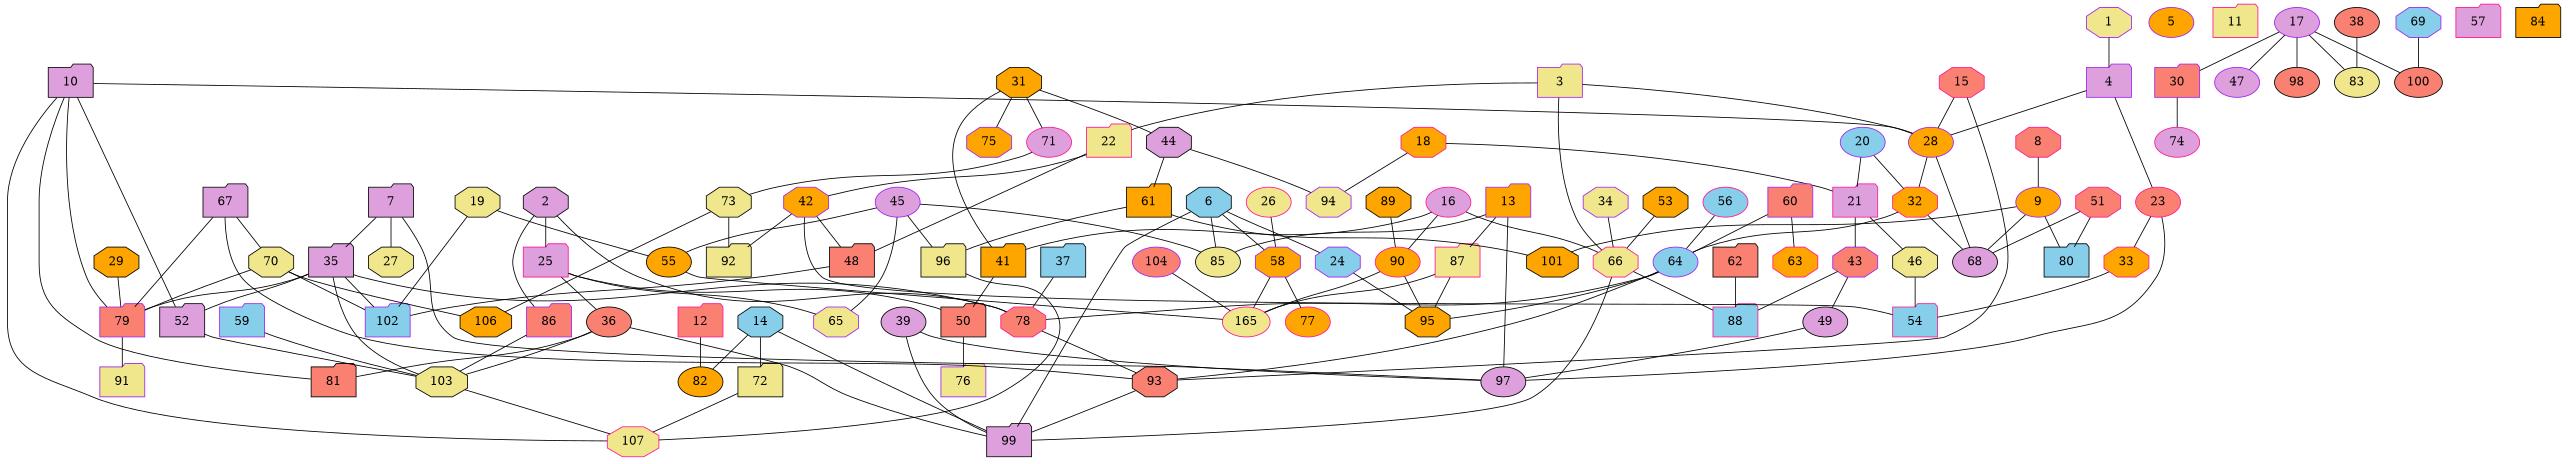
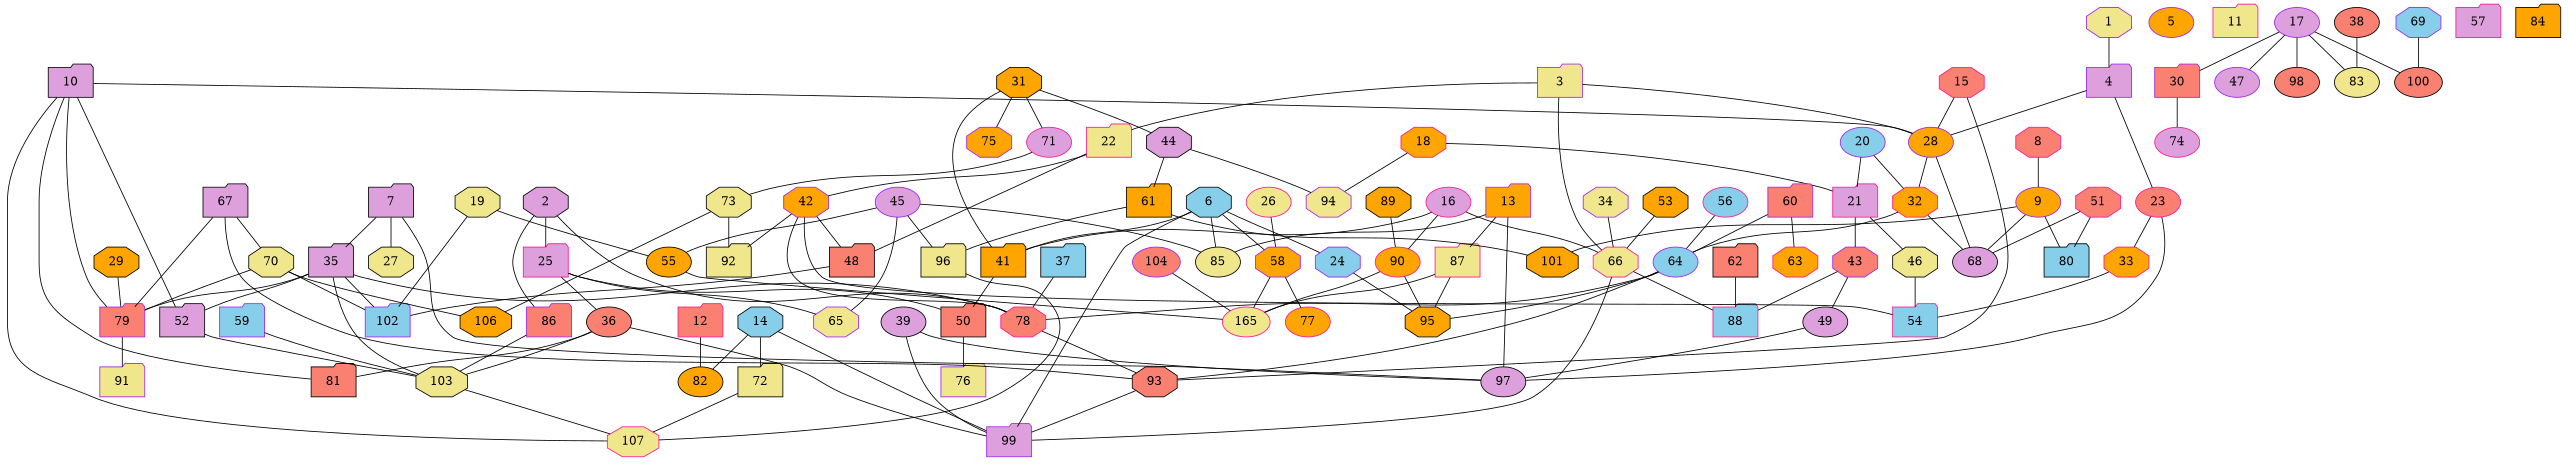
edge "6" -- "41": added
edge "42" -- "78": added
node "99": color black -> purple
